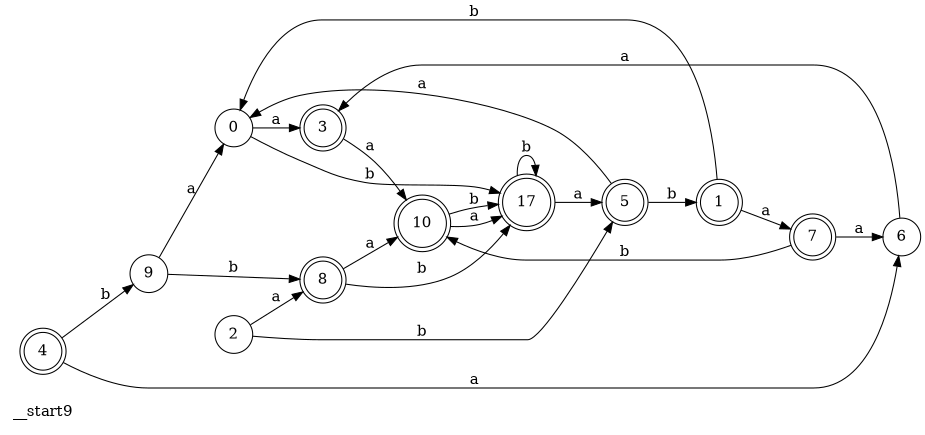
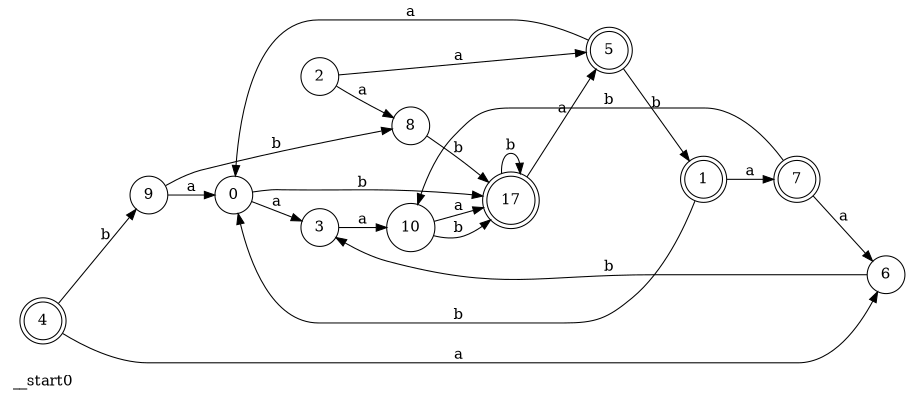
edge "6" -> "3": label "a" -> "b"
node "3": shape doublecircle -> circle
node "10": shape doublecircle -> circle
edge "8" -> "10": removed, label "a"
node "8": shape doublecircle -> circle
edge "2" -> "5": label "b" -> "a"
node "__start9": label "__start9" -> "__start0"
